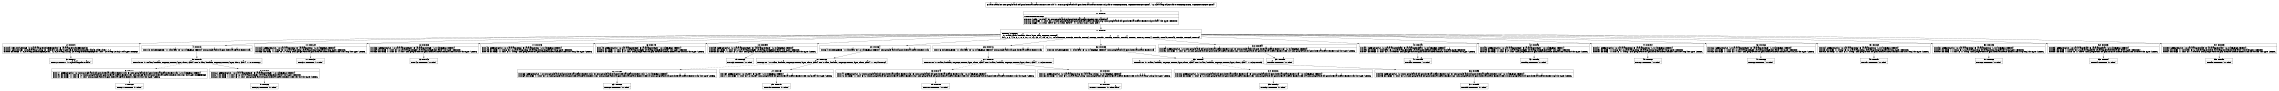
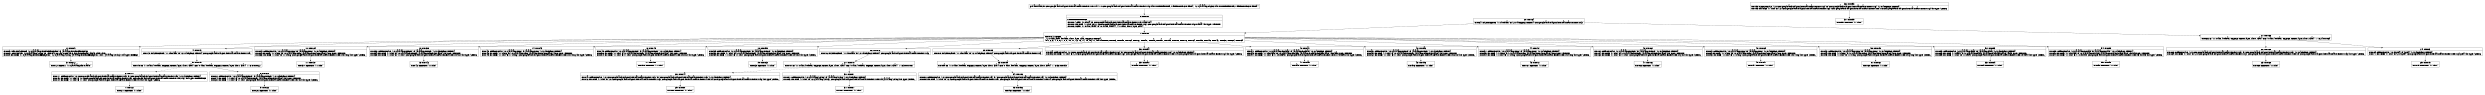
edge "1: 0x0008" -> "20: 0x0064": reversed
node "17: 0x0058": added
edge "33: 0x008a" -> "36: 0x0093": removed
node "31: 0x0087": text "0x0087: RETURN  (r1 I:intValue)" -> "0x0087: RETURN  (r1 I:int)"
